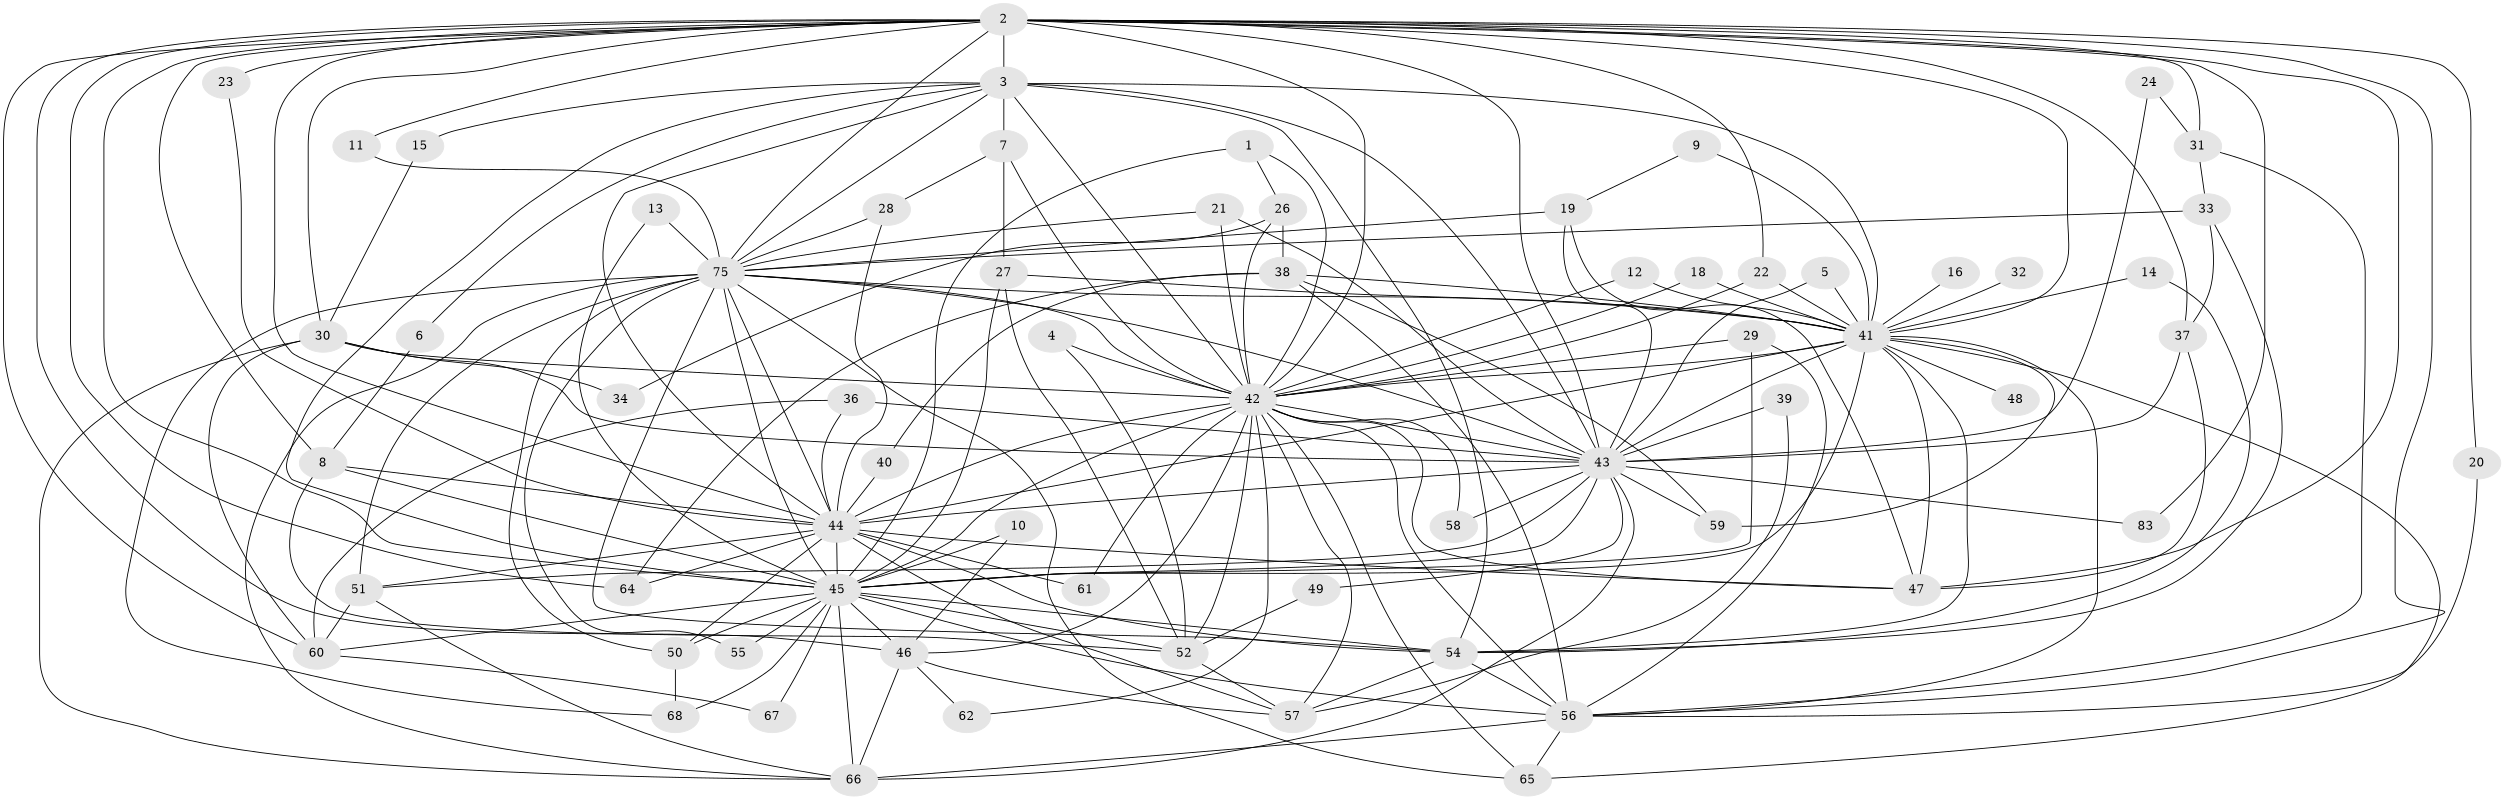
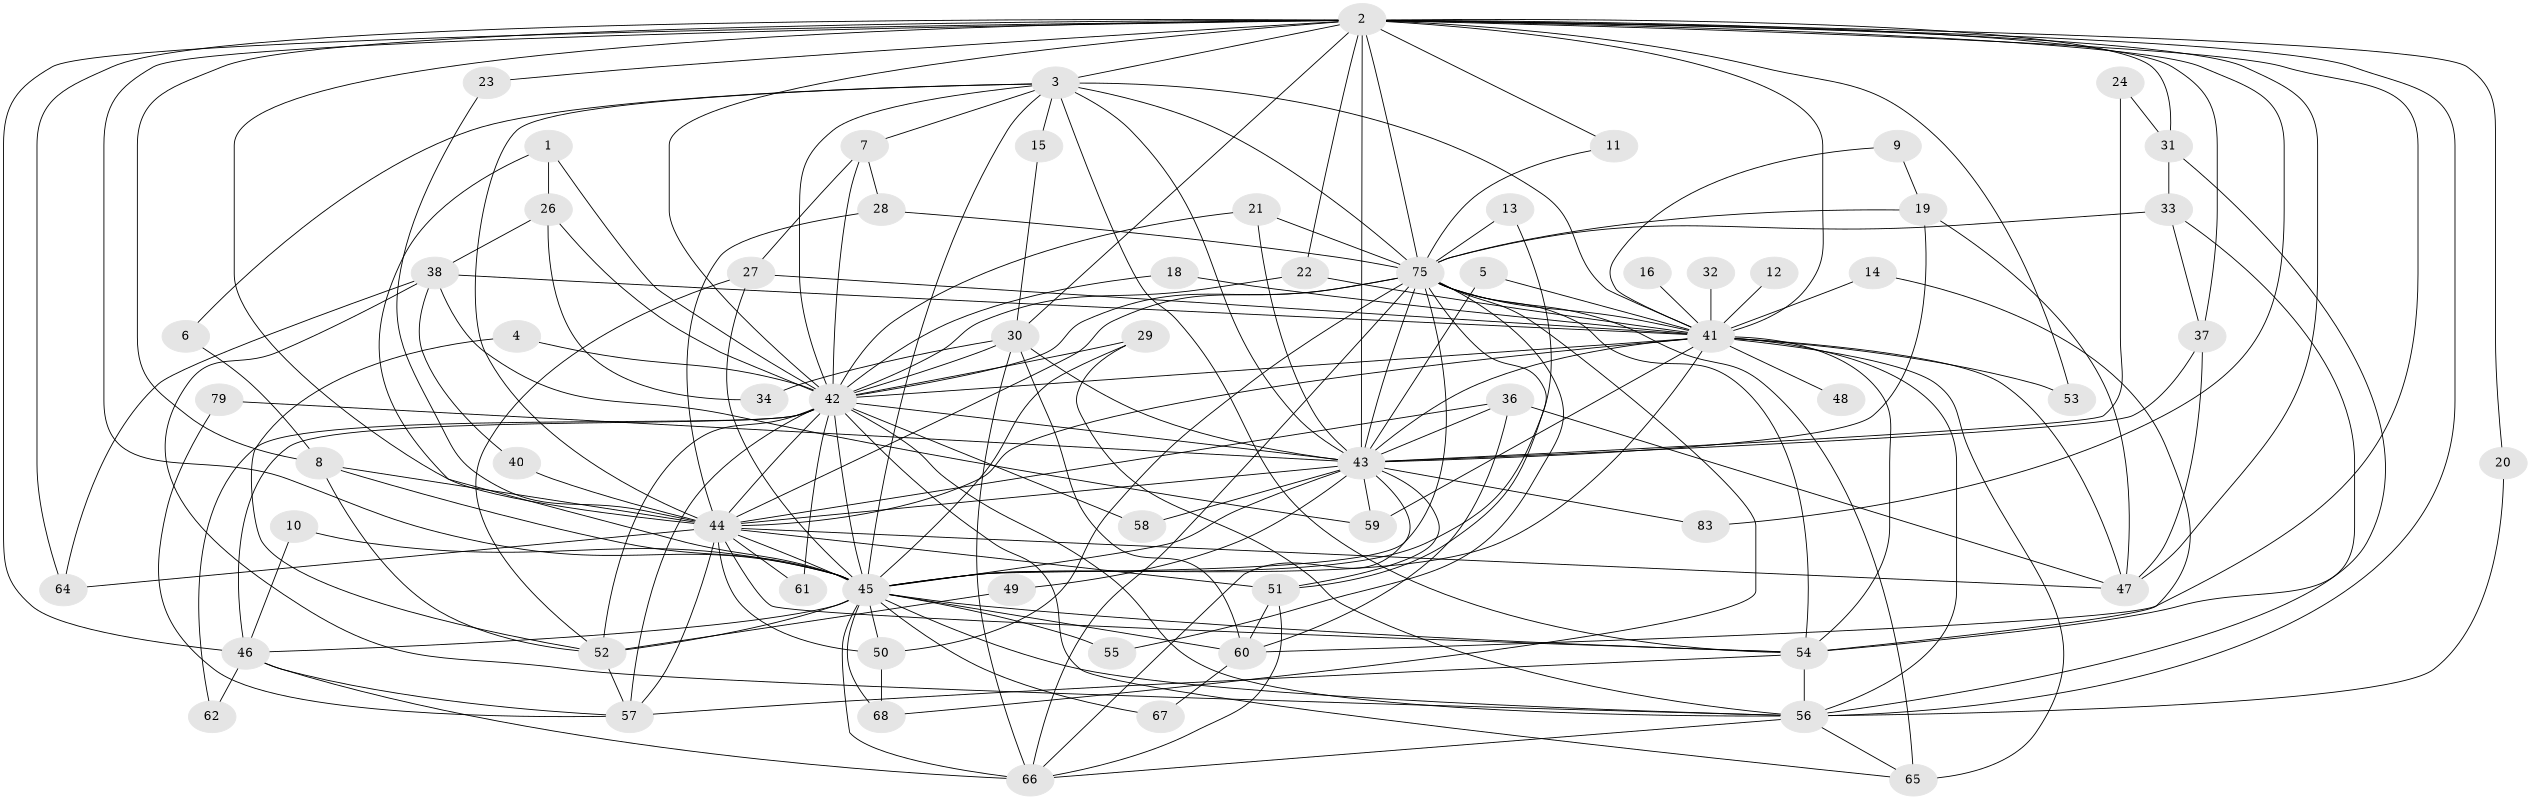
edge "12" -- "42": removed
node "39": label "39" -> "79"
node "53": added
edge "42" -- "47": now "36" -- "47"
